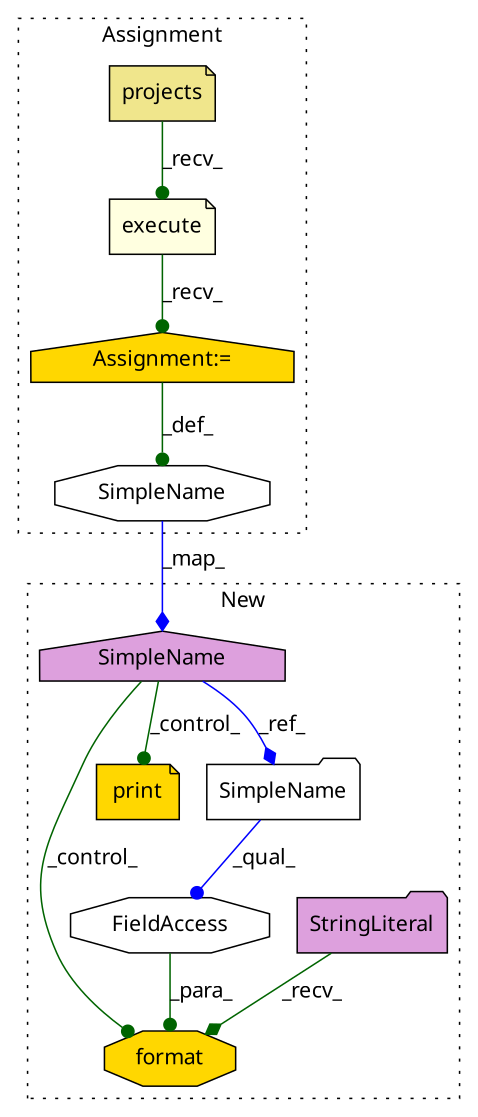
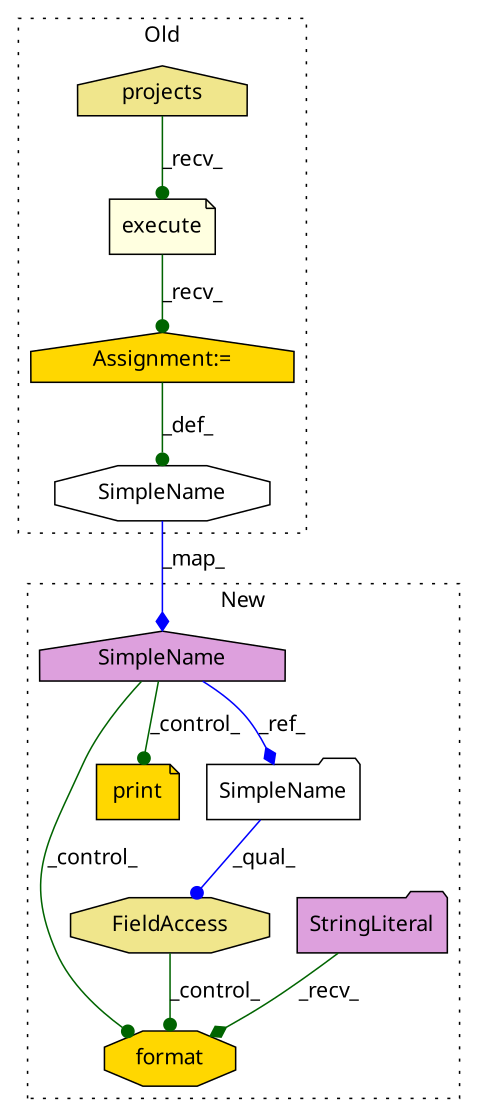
cluster "Assignment": label "Assignment" -> "Old"
node "projects": shape note -> house
node "FieldAccess": fillcolor white -> khaki
edge "FieldAccess" -> "format": label "_para_" -> "_control_"
